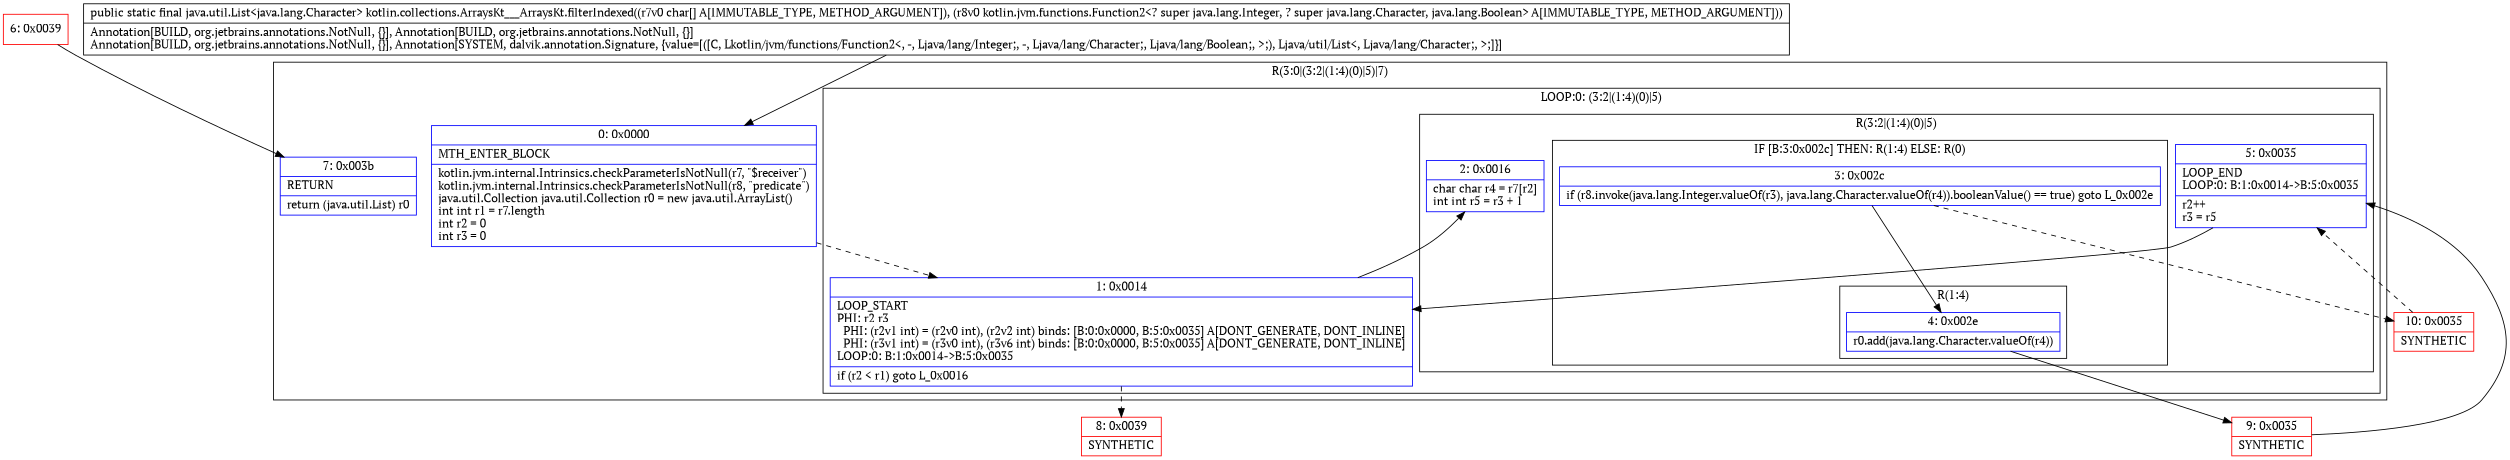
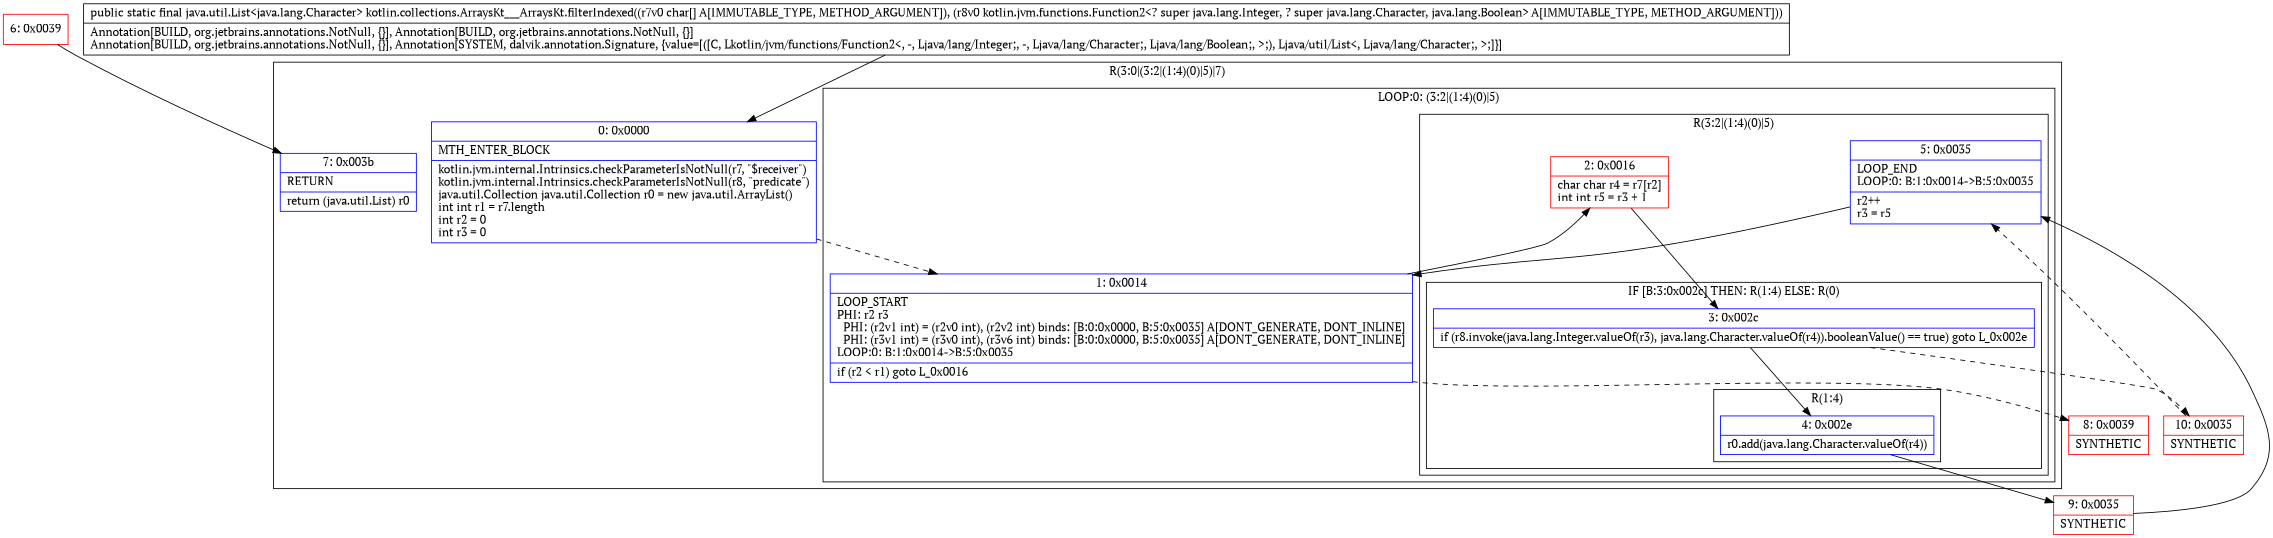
node "2: 0x0016": color blue -> red
edge "2: 0x0016" -> "3: 0x002c": added
